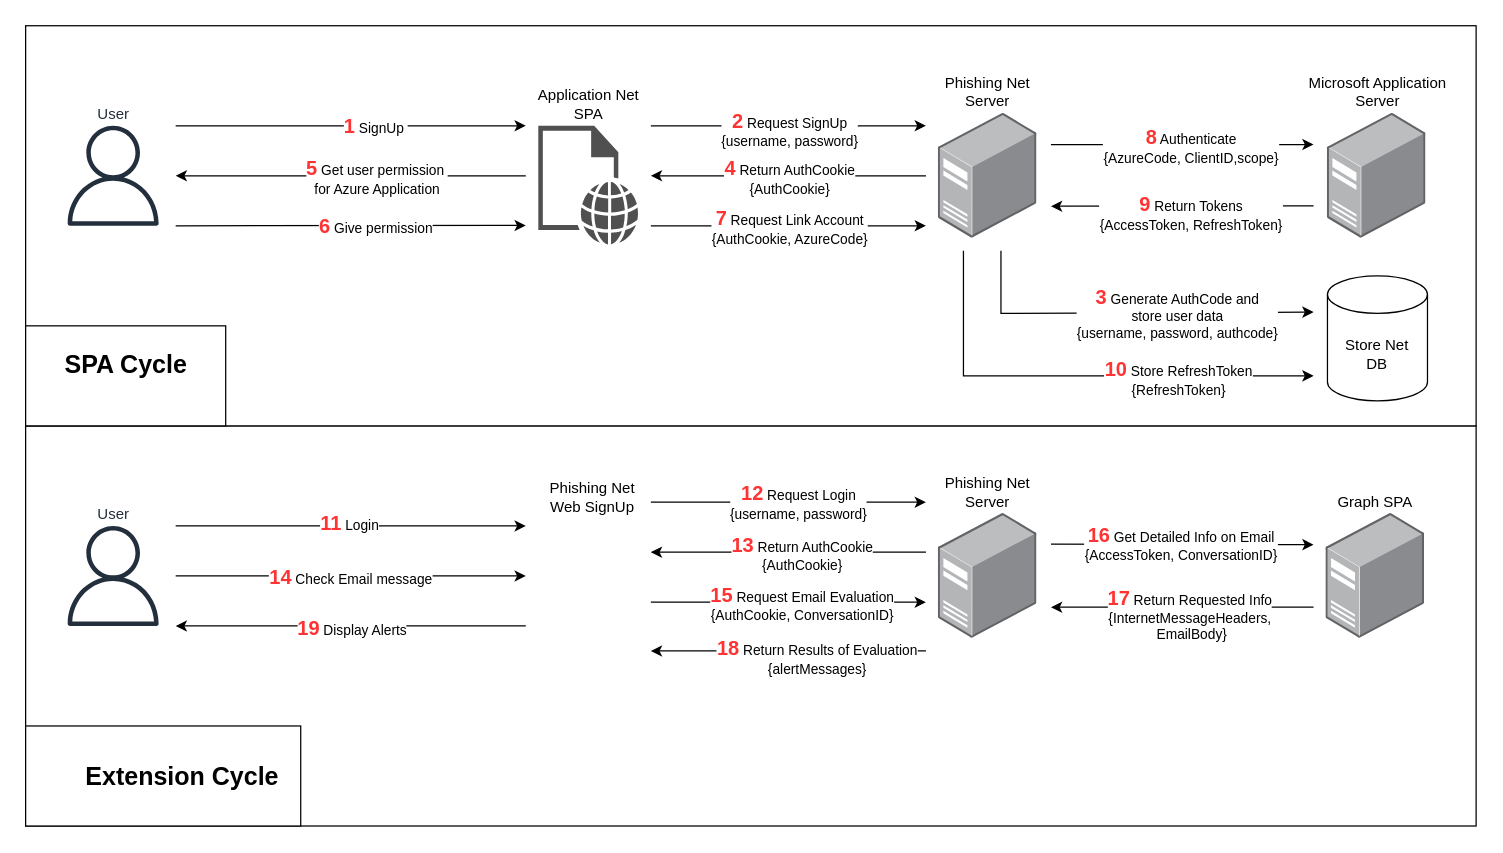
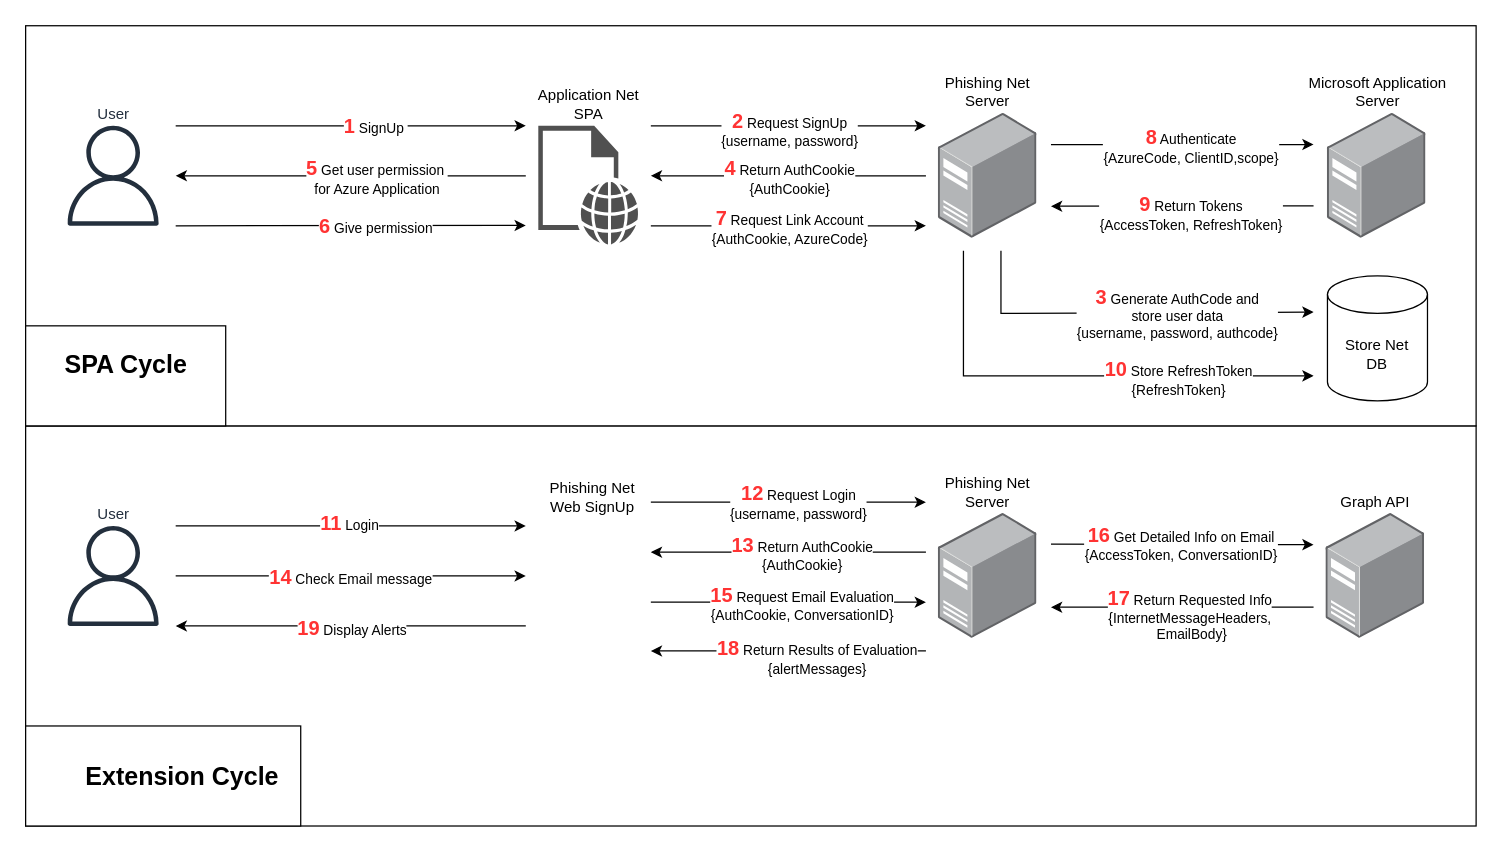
node "Graph SPA": label "Graph SPA" -> "Graph API"
